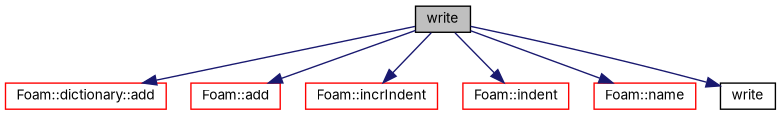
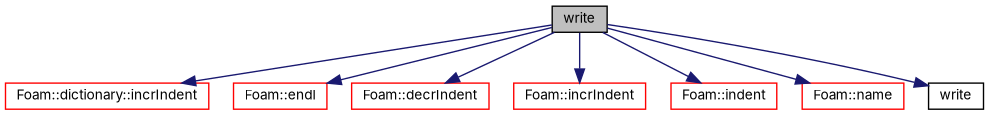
node "Foam::dictionary::add": label "Foam::dictionary::add" -> "Foam::dictionary::incrIndent"
node "Foam::add": label "Foam::add" -> "Foam::decrIndent"
node "Foam::endl": added
